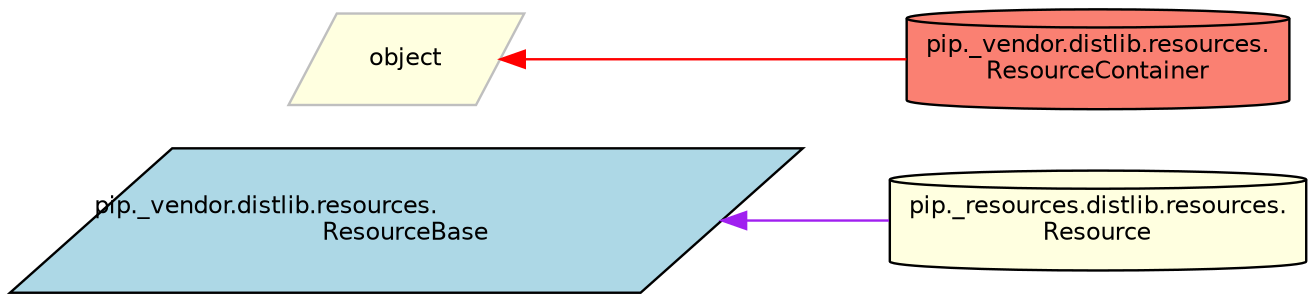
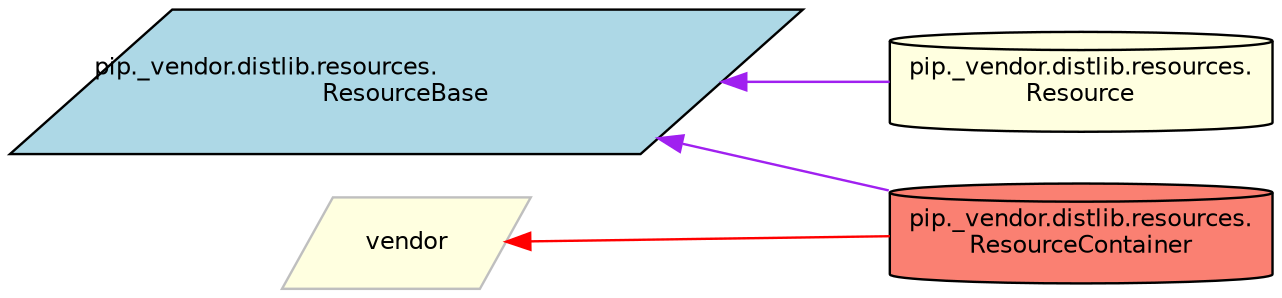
node "object": label "object" -> "vendor"
edge "pip._vendor.distlib.resources. ResourceContainer" -> "pip._vendor.distlib.resources. ResourceBase": added
node "pip._resources.distlib.resources. Resource": label "pip._resources.distlib.resources. Resource" -> "pip._vendor.distlib.resources. Resource"
